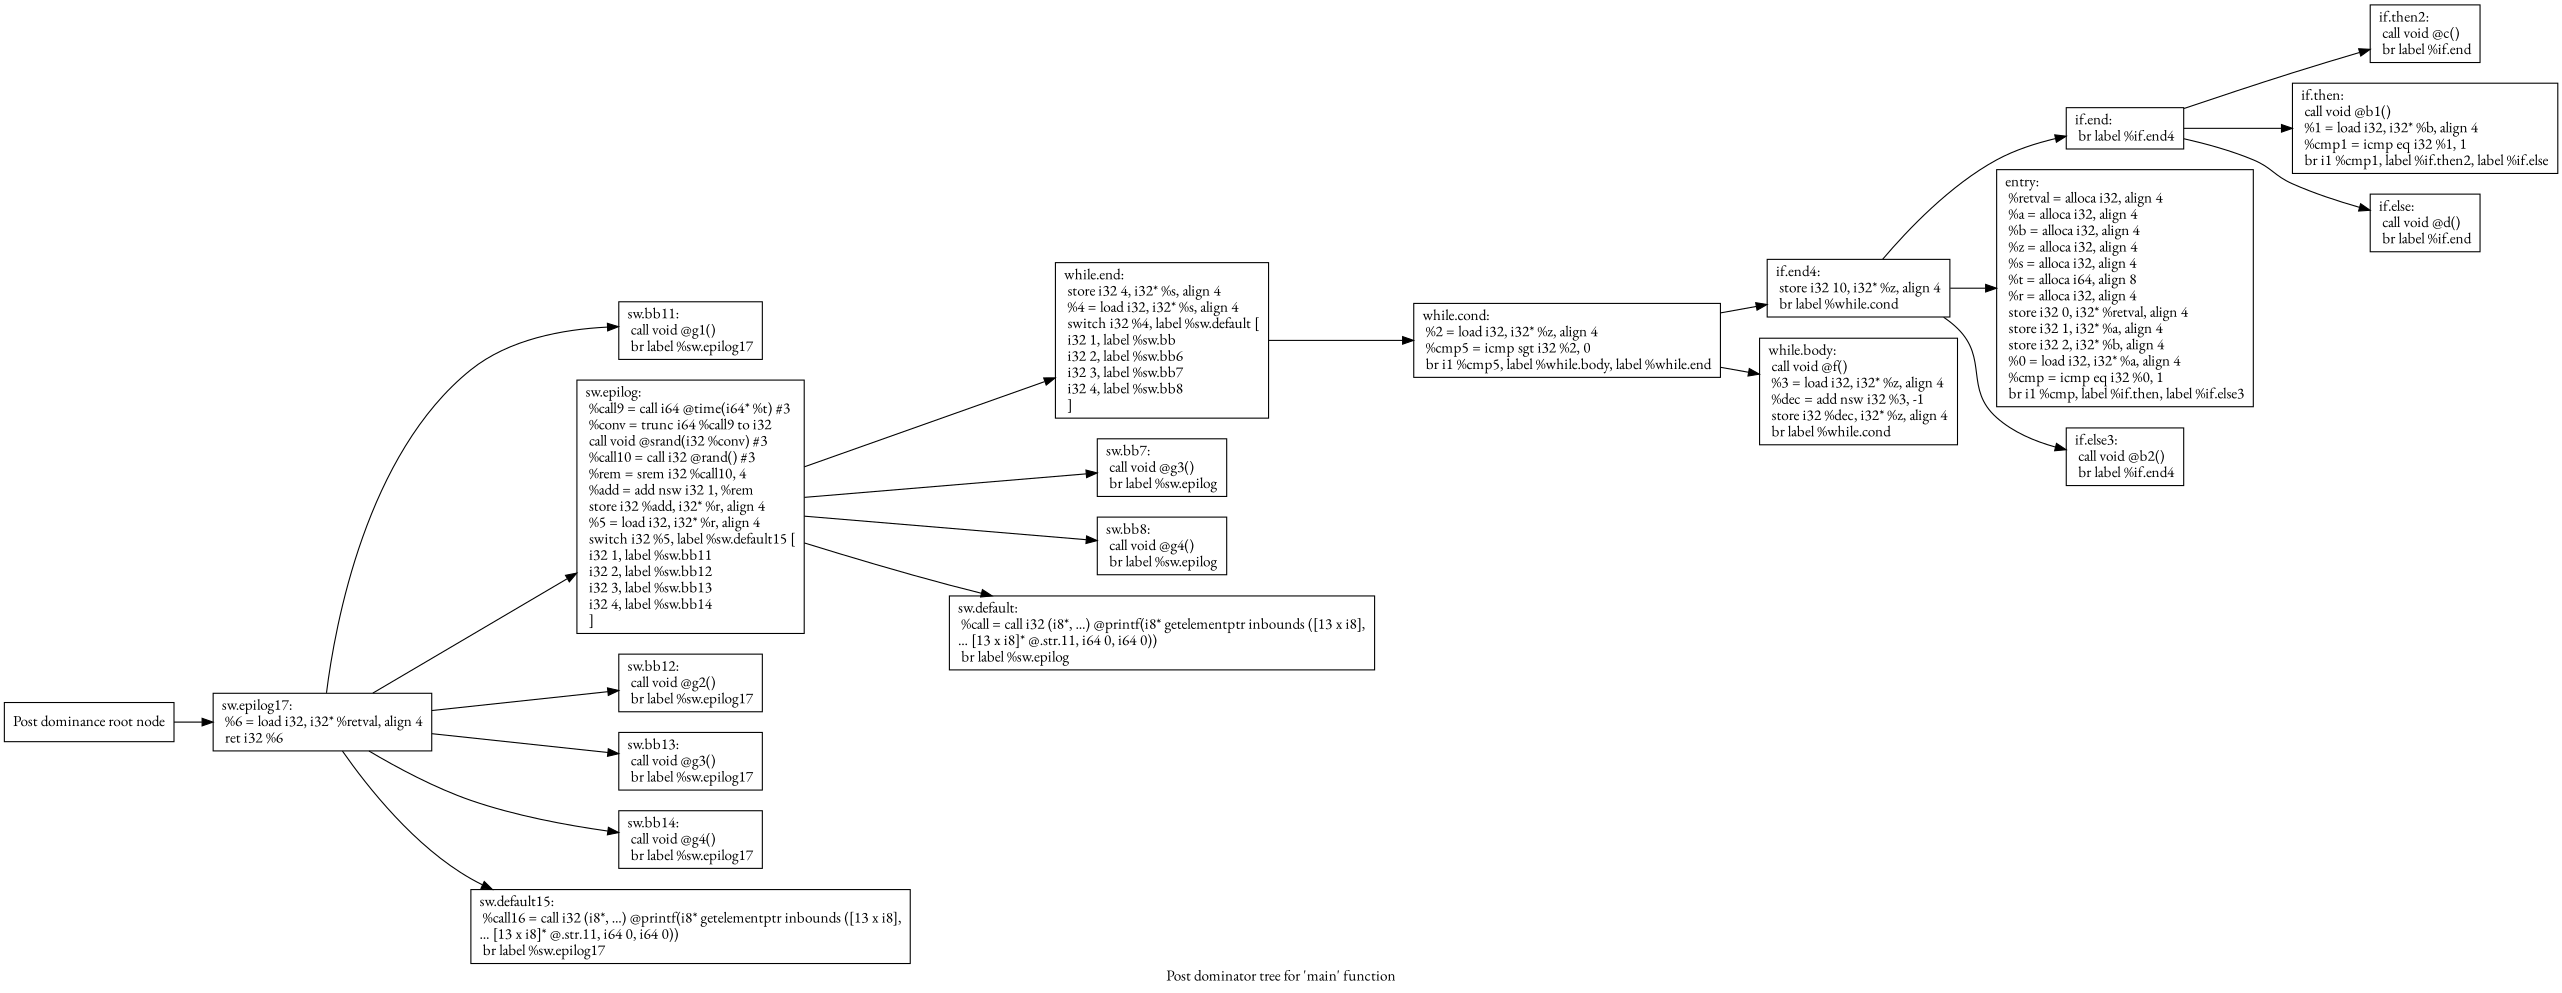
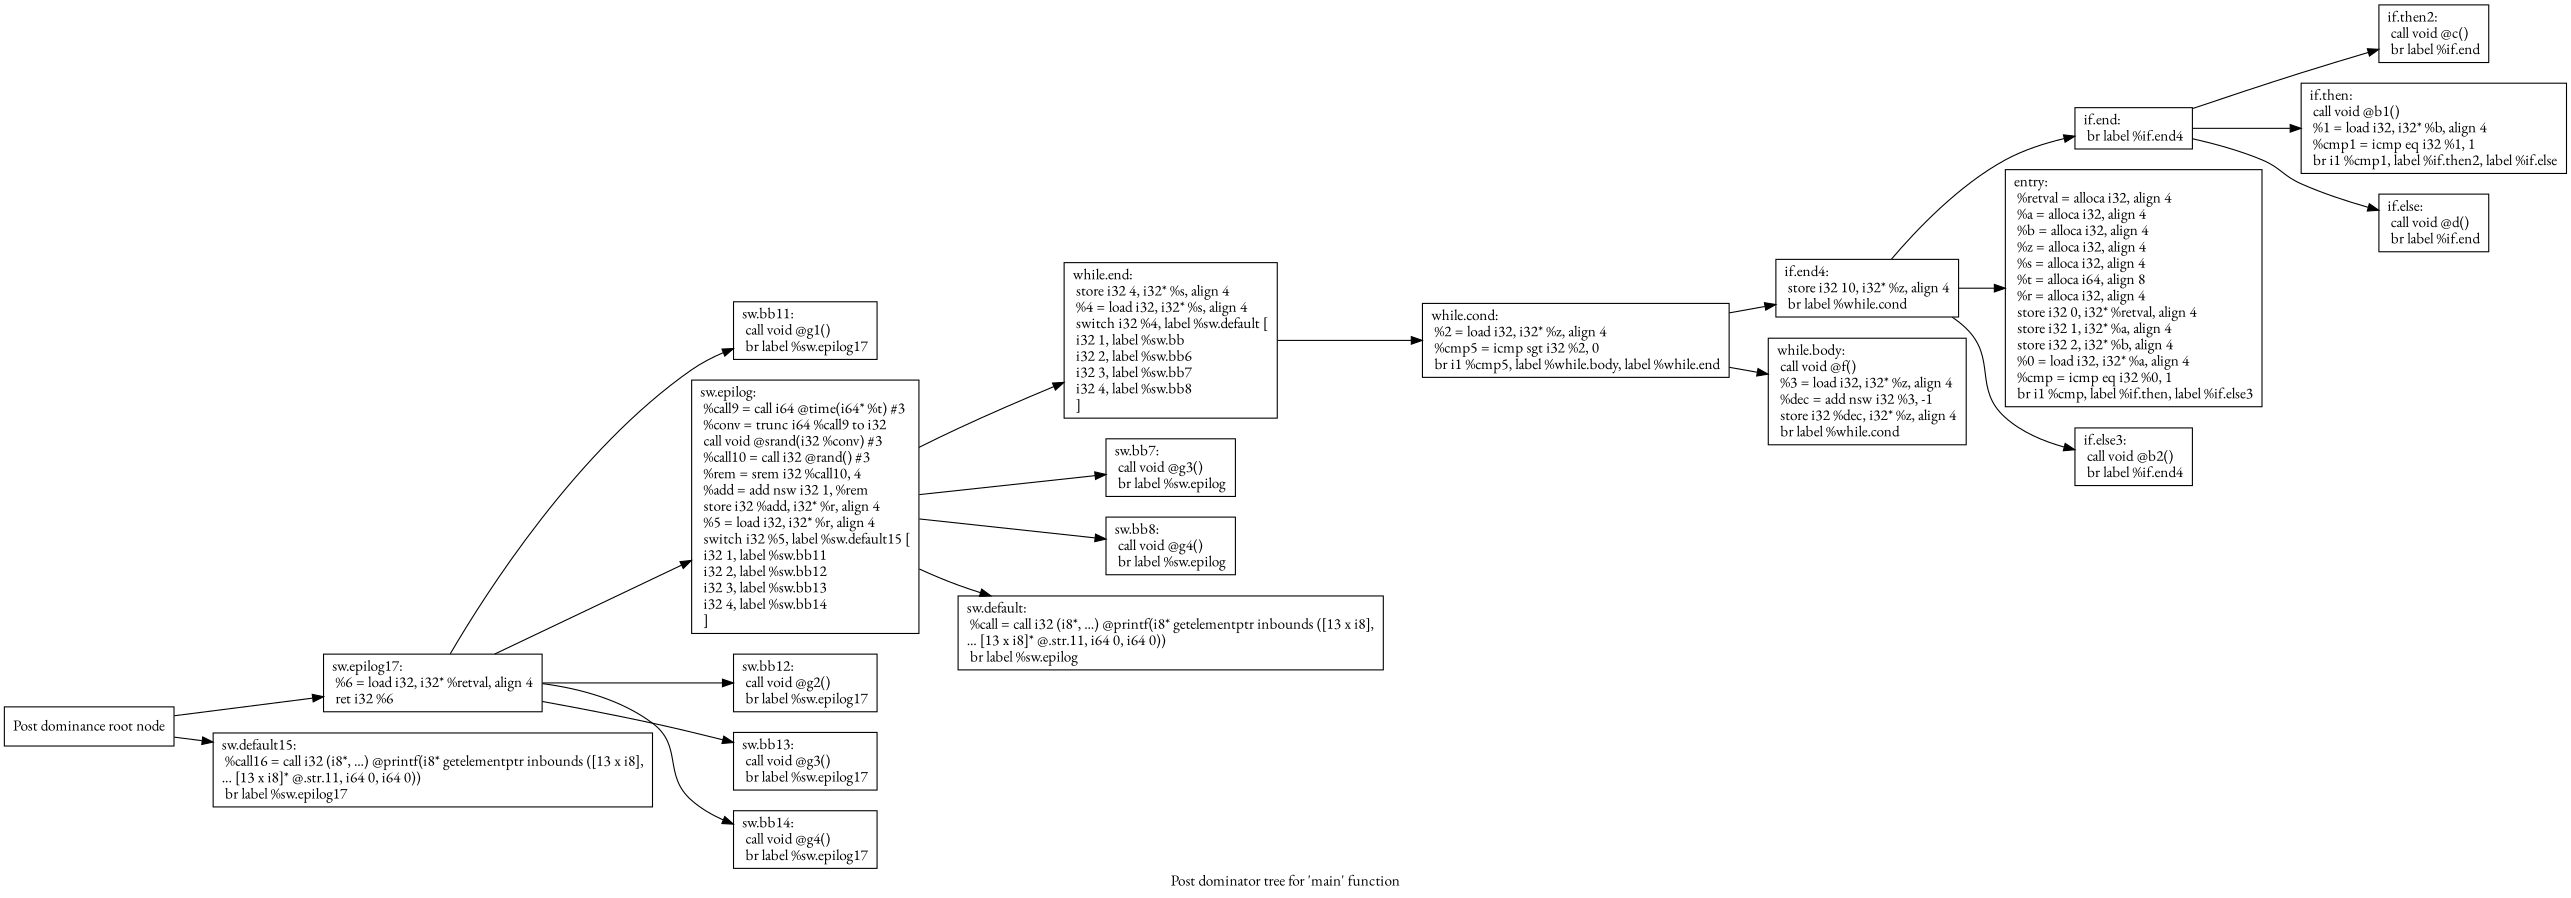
edge "sw.epilog17:" -> "sw.default15:": now "Post dominance root node" -> "sw.default15:"
